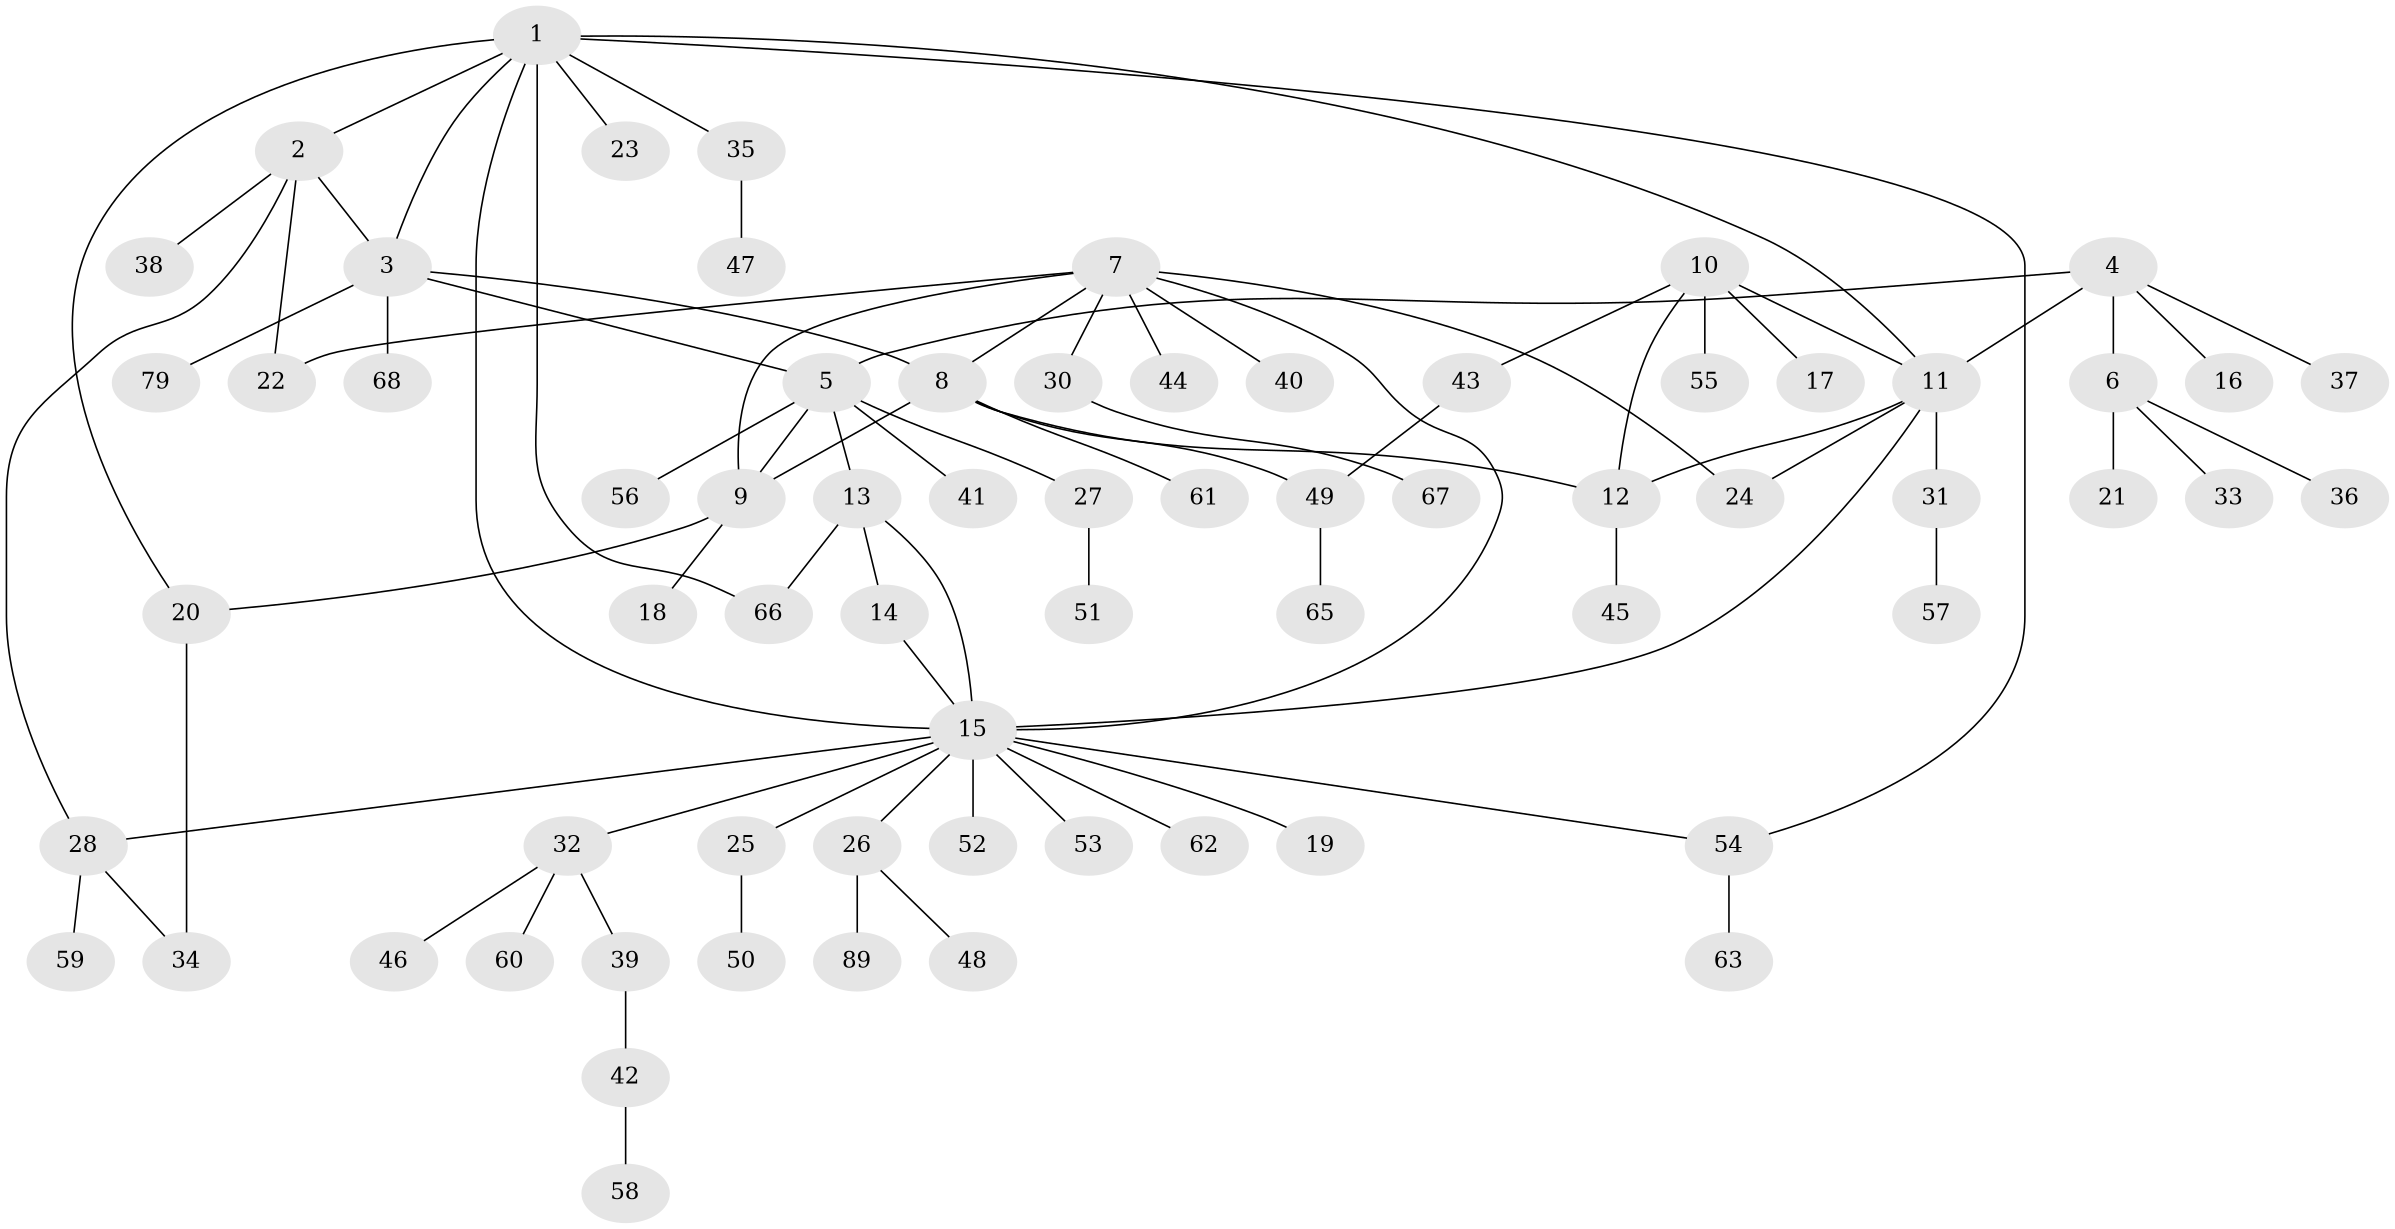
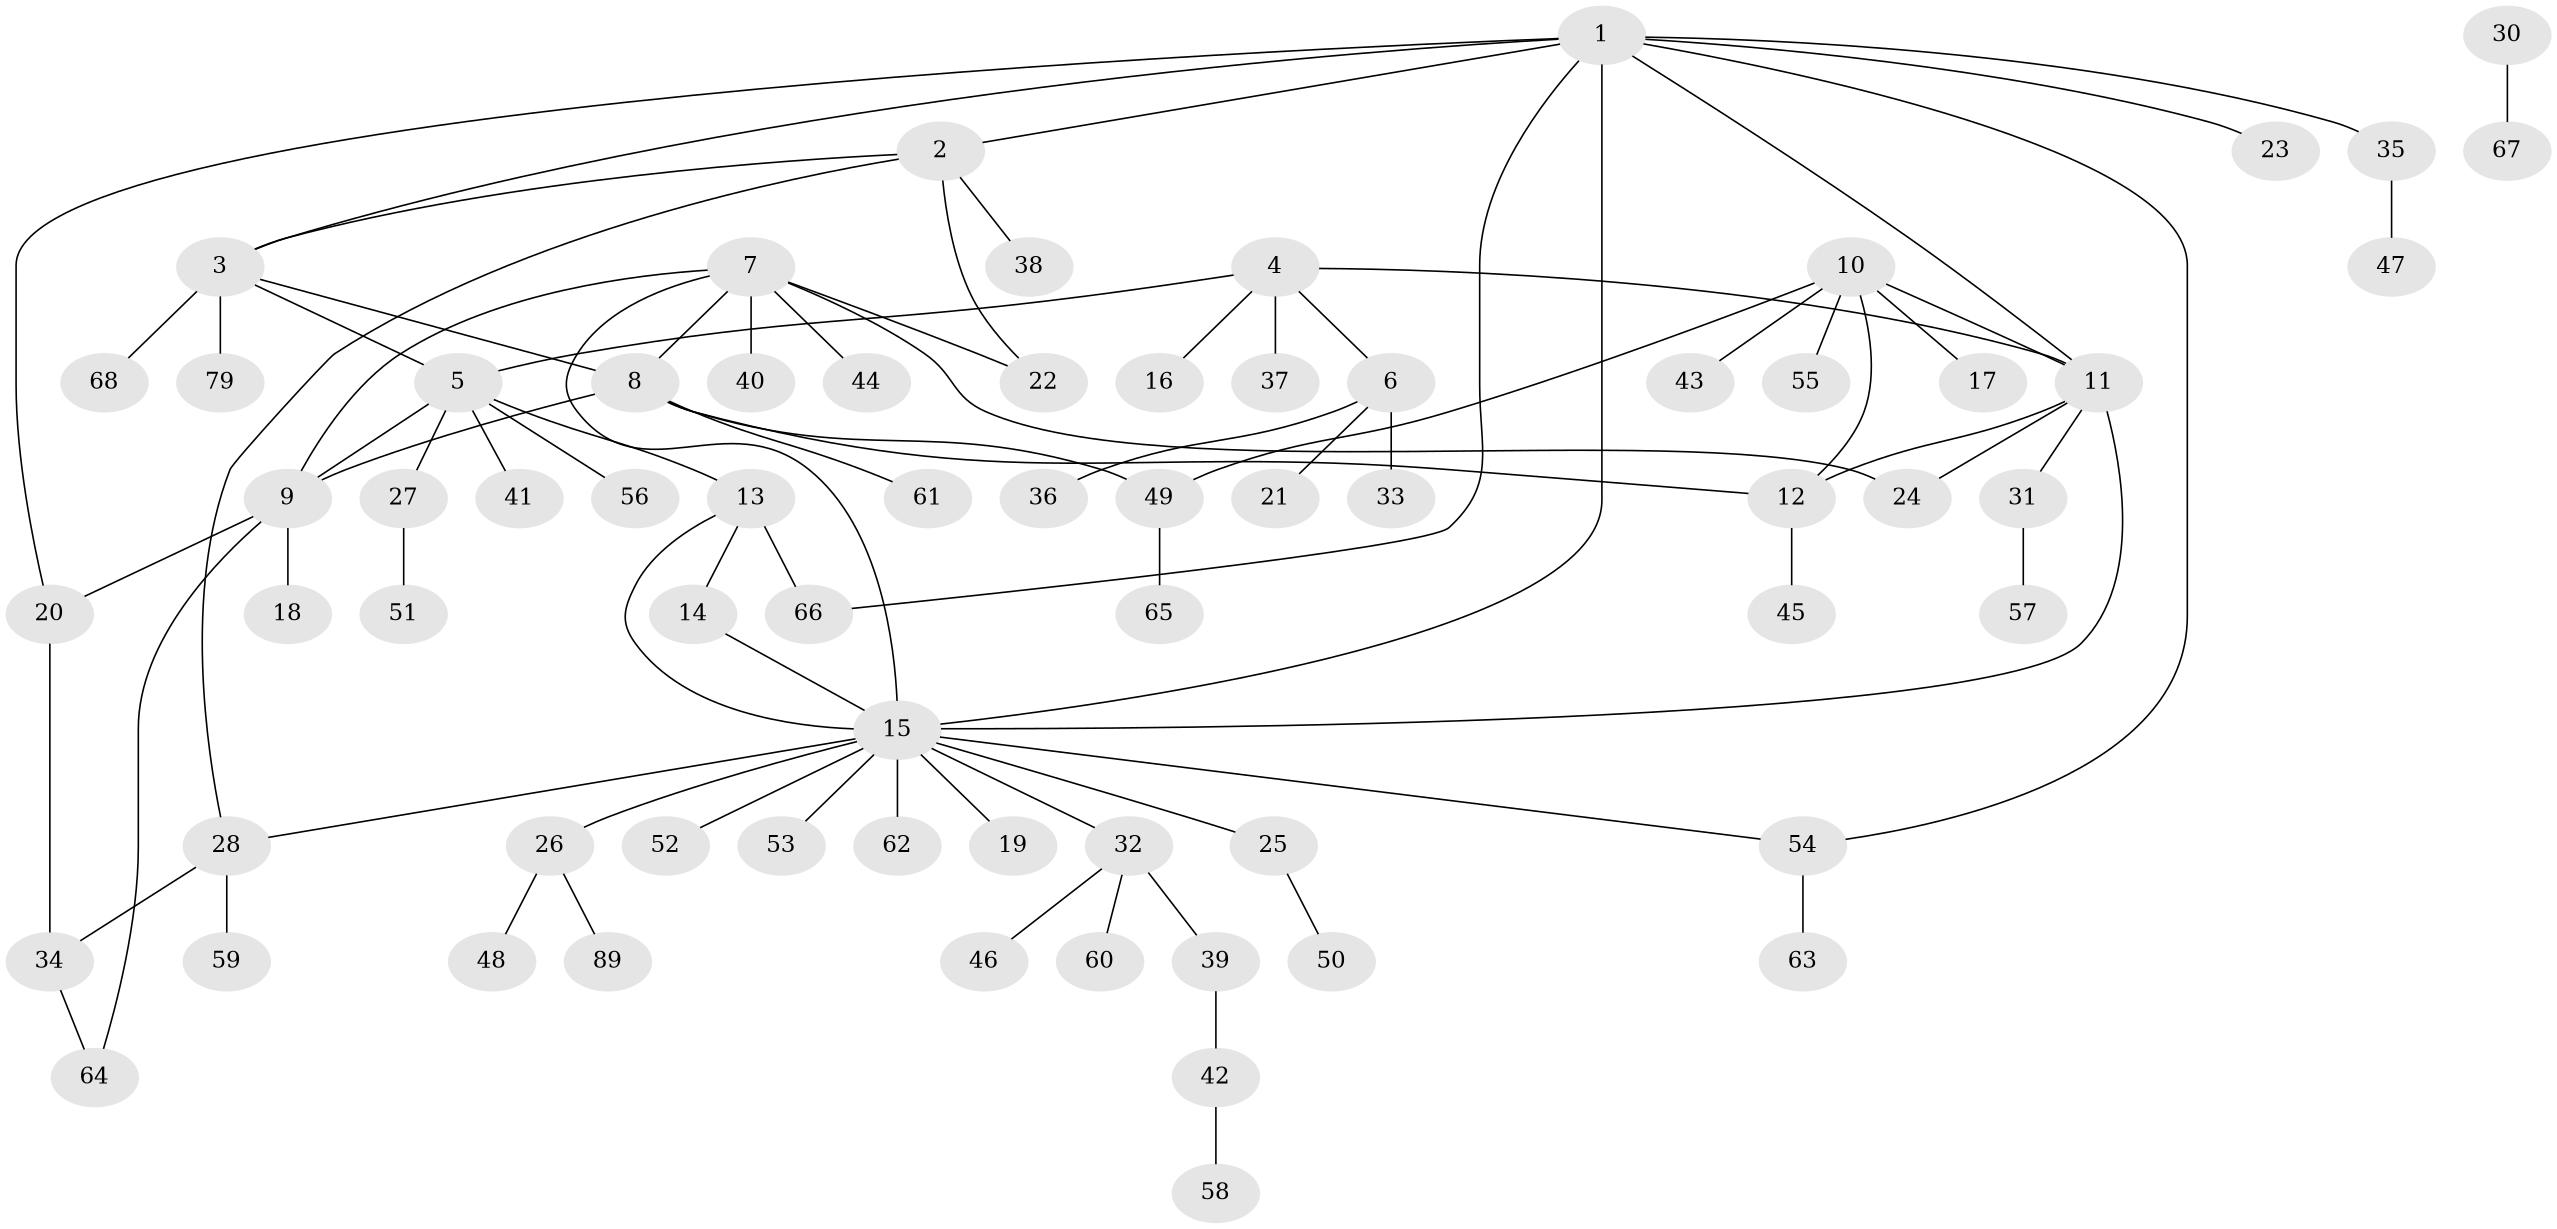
edge "7" -- "30": removed
edge "43" -- "49": now "10" -- "49"
node "64": added
